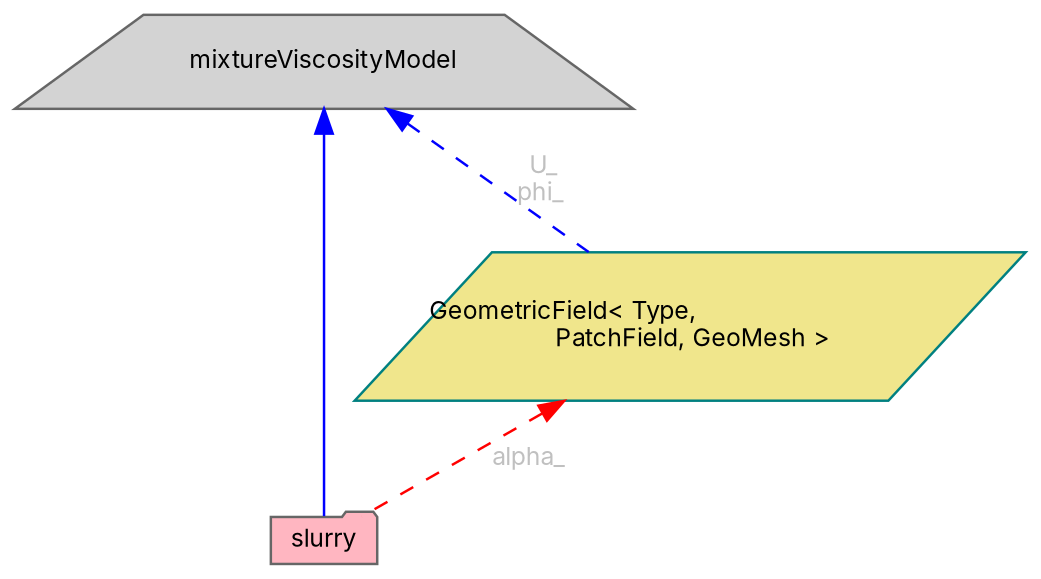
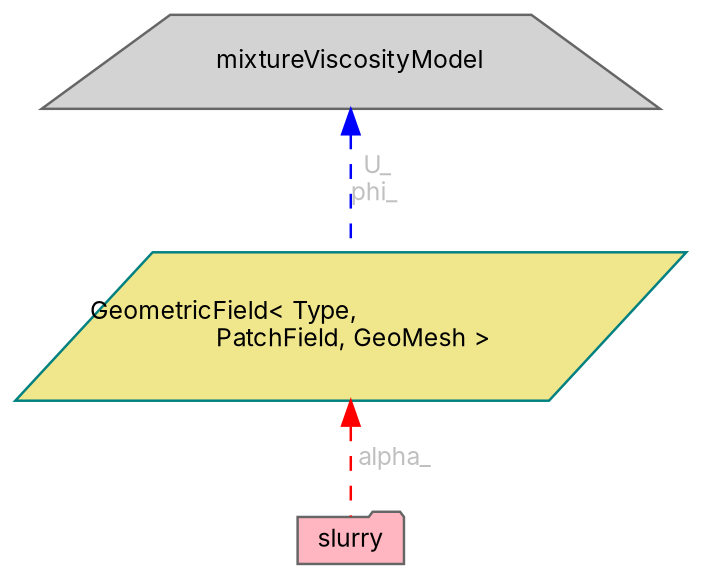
edge "slurry" -> "mixtureViscosityModel": removed
